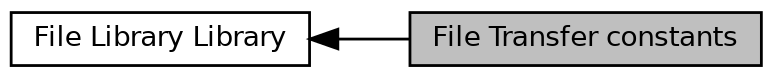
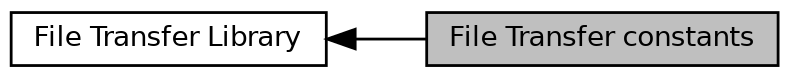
node "File Library Library": label "File Library Library" -> "File Transfer Library"
